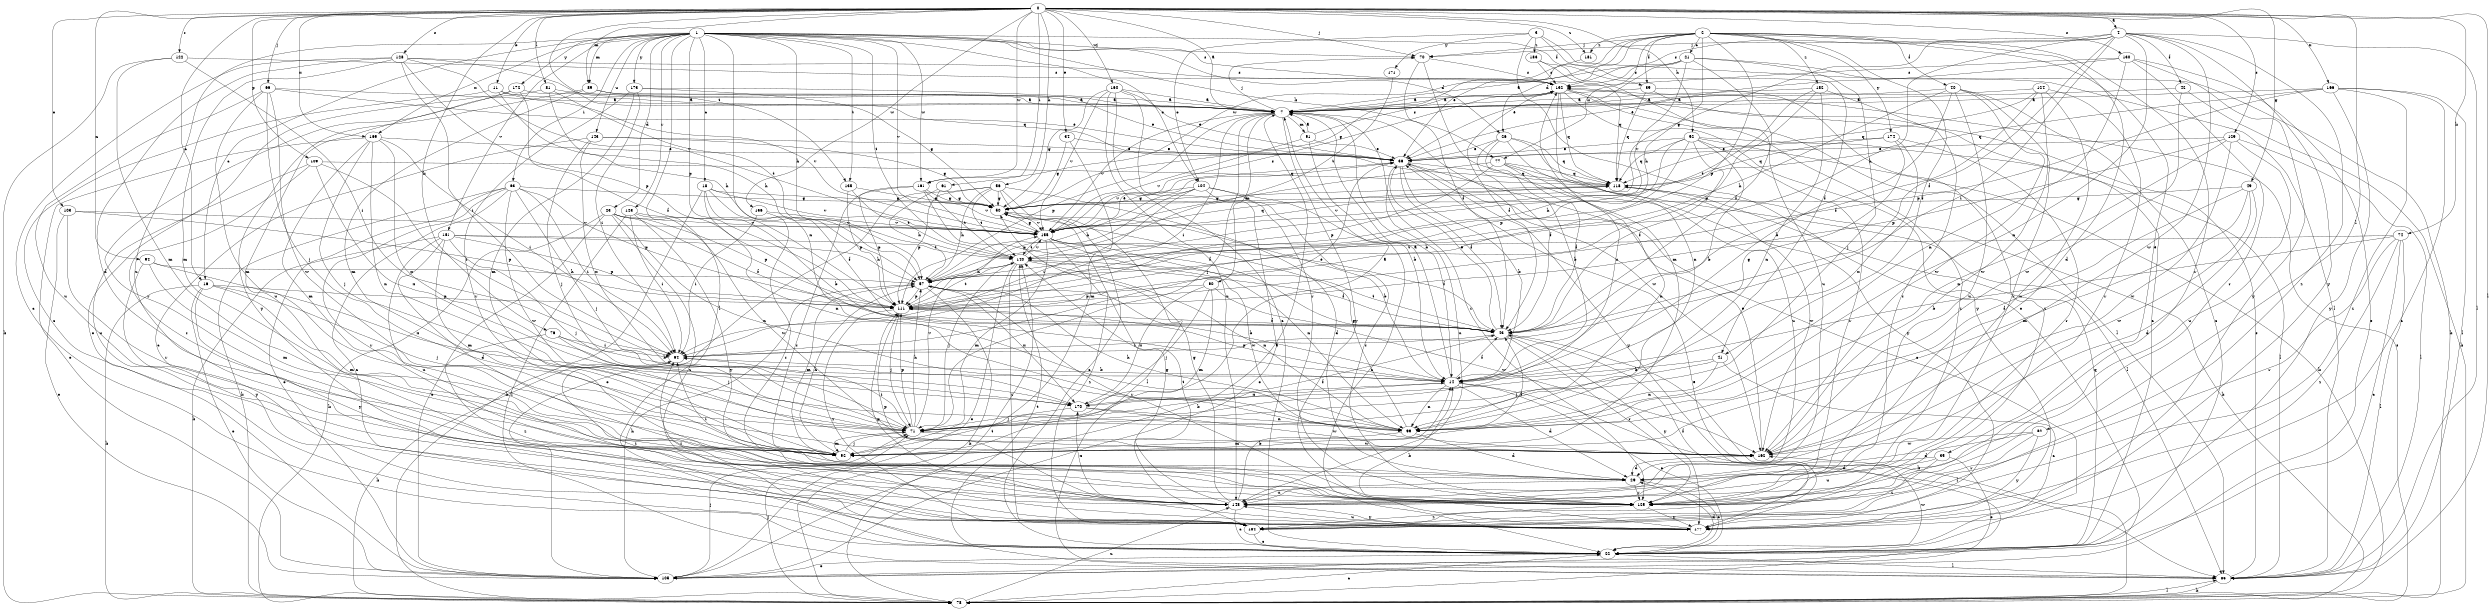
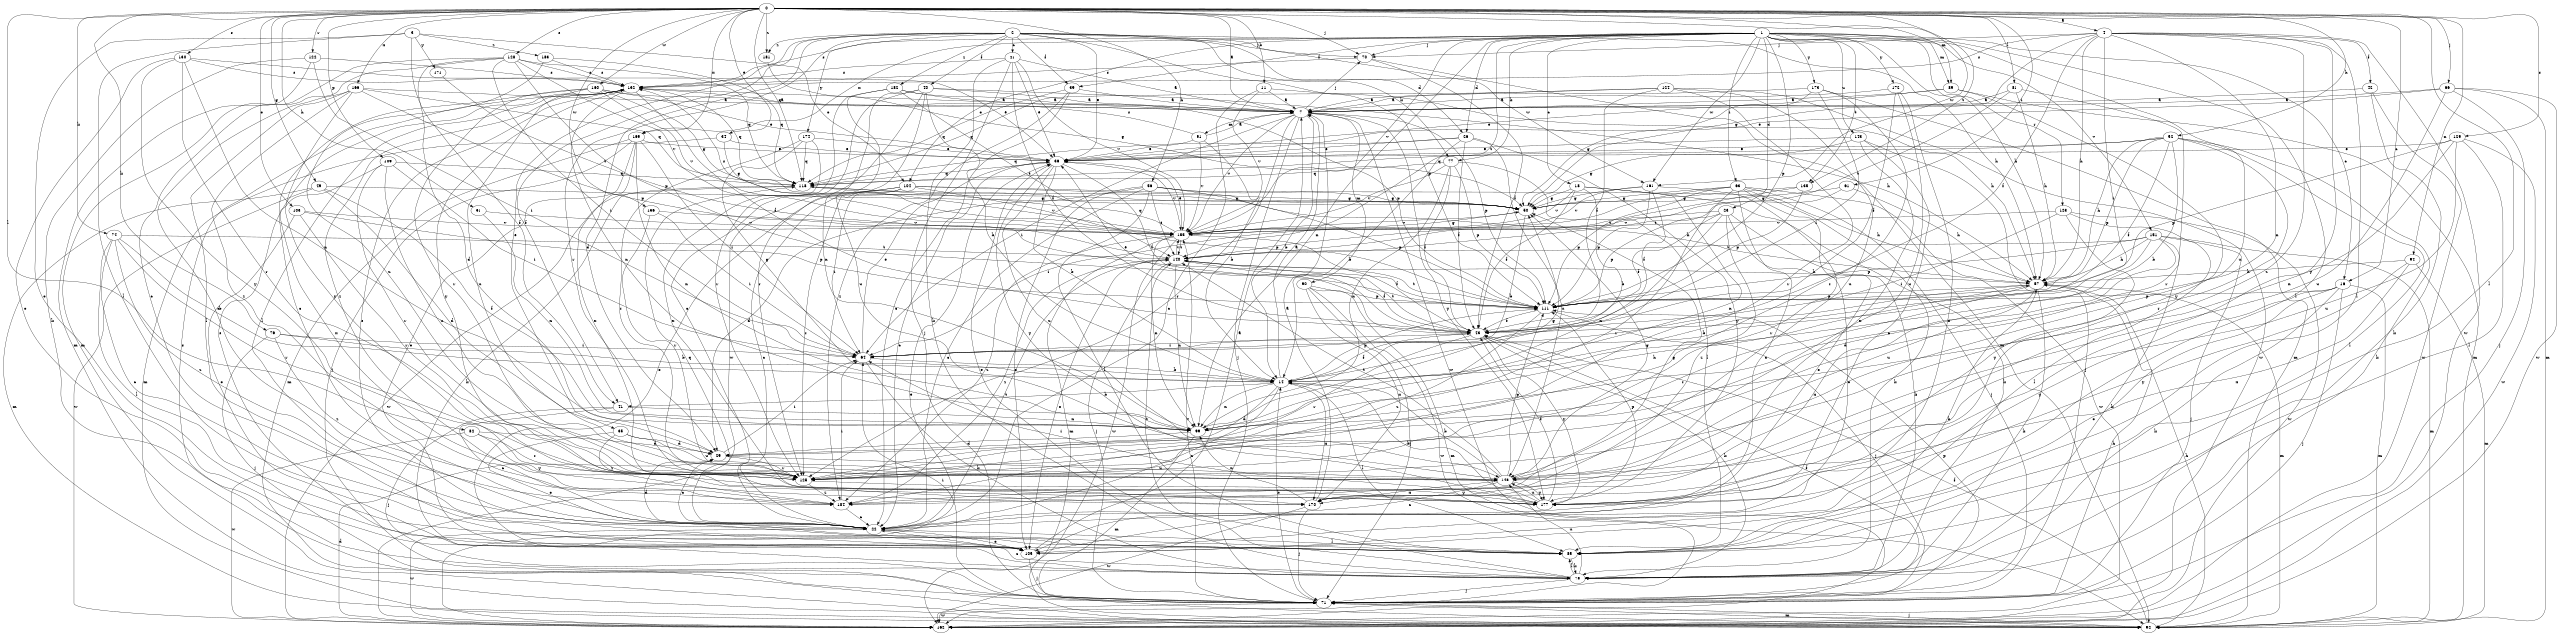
edge "0" -> "118": added, label "q"
node "51": added
edge "41" -> "14": reversed
